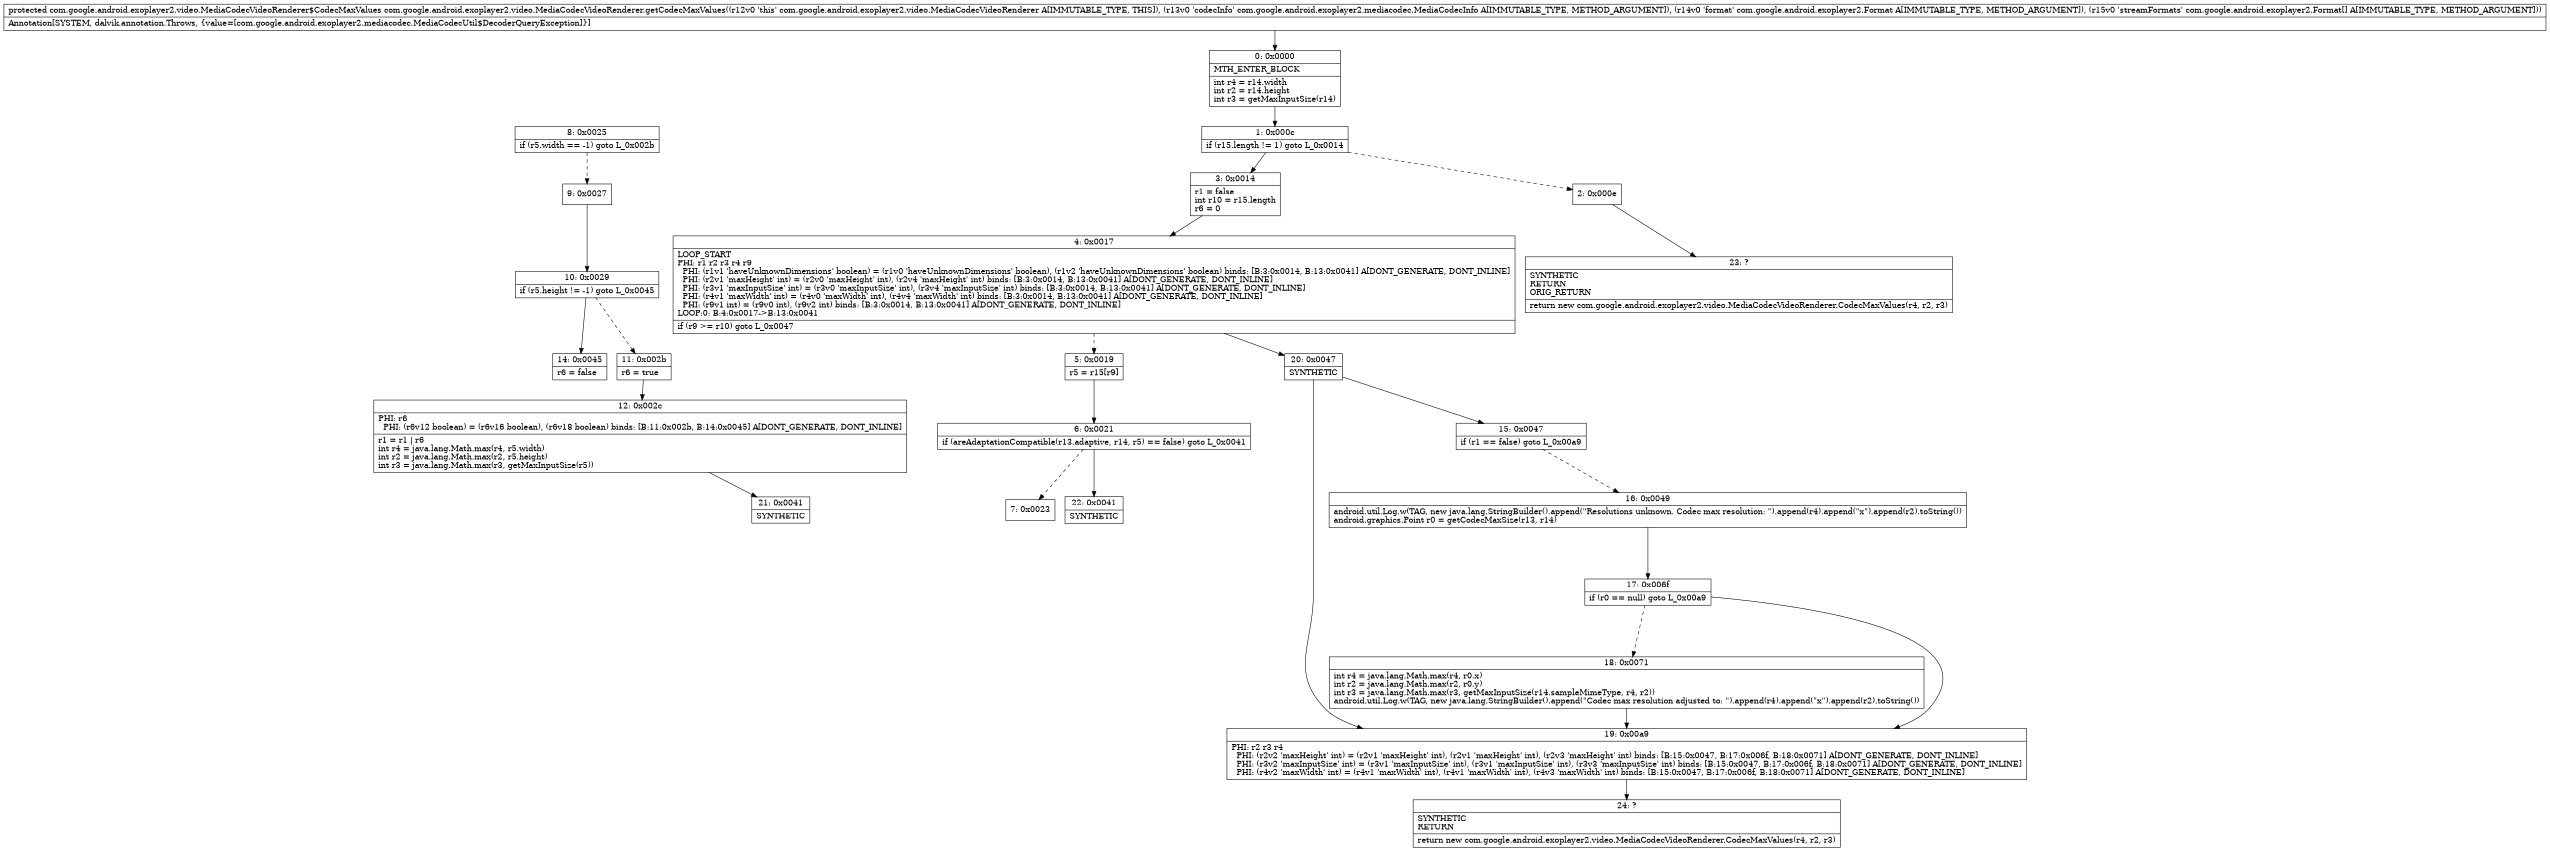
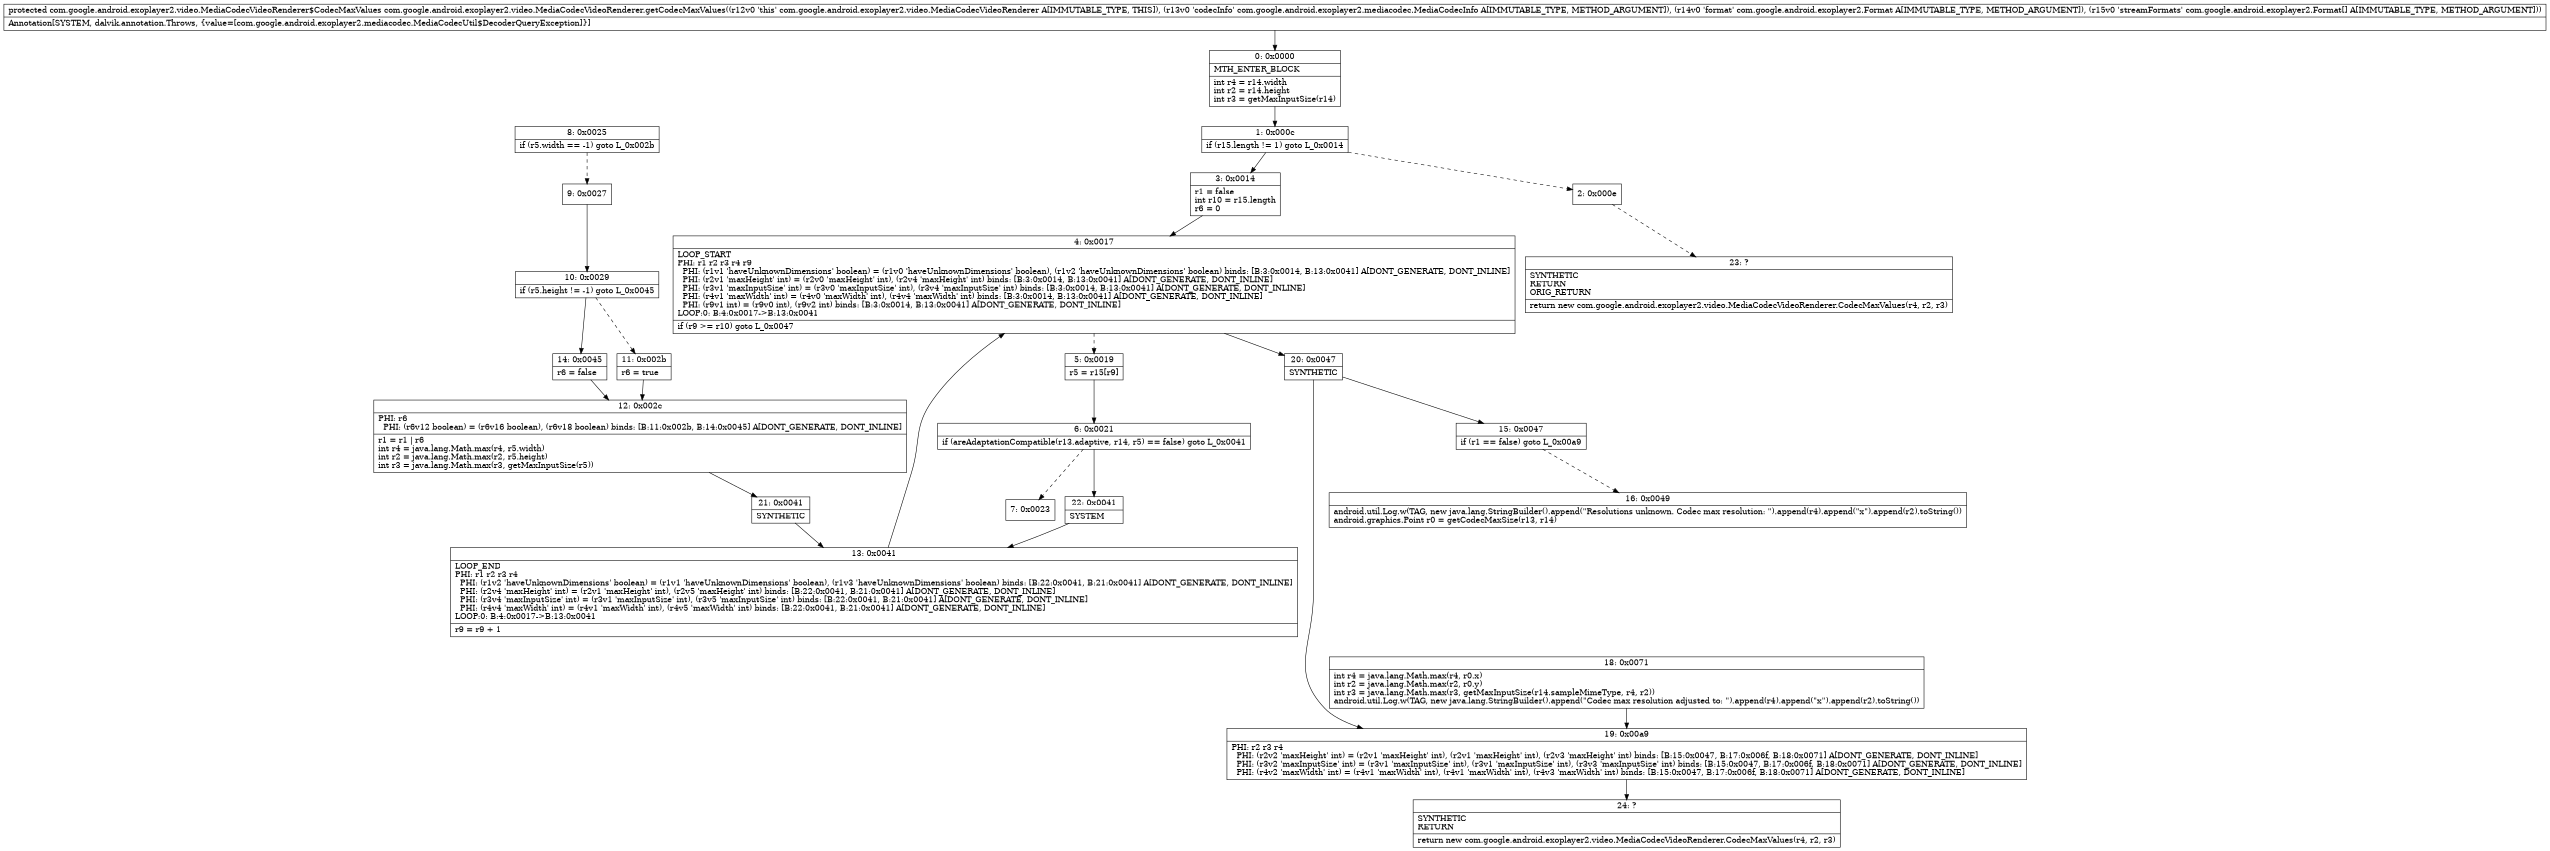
edge "2: 0x000e" -> "23: ?": style solid -> dashed
edge "14: 0x0045" -> "12: 0x002c": added
node "22: 0x0041": text "SYNTHETIC" -> "SYSTEM"
node "13: 0x0041": added
node "17: 0x006f": removed
